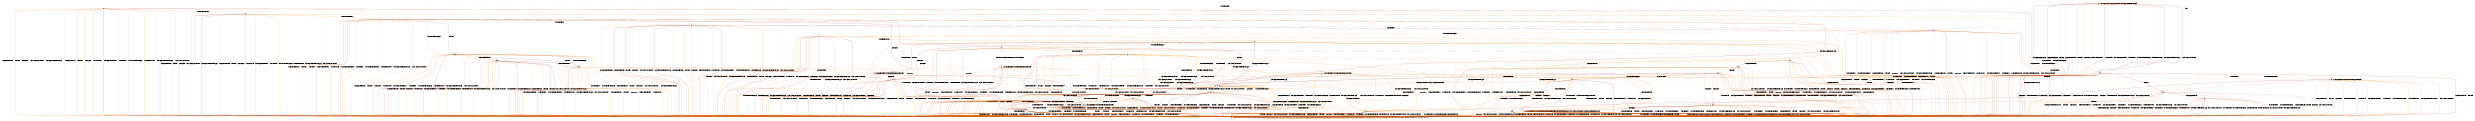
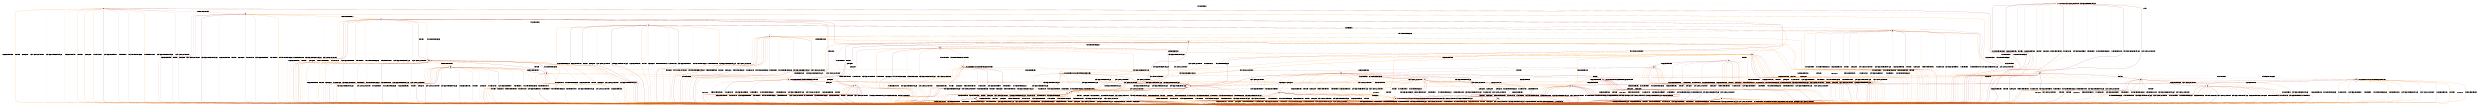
edge "s34" -> "s10": now "s33" -> "s10"
edge "s17" -> "s18": label "I_CHANGE_CIPHER_SPEC" -> "I_Alert(FATAL,UNEXPECTED_MESSAGE)"
edge "s13" -> "s27": now "s13" -> "s12"
